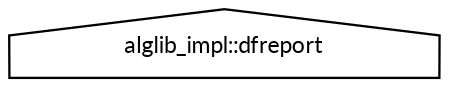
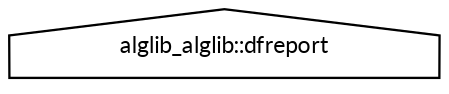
node "alglib_impl::dfreport": label "alglib_impl::dfreport" -> "alglib_alglib::dfreport"
